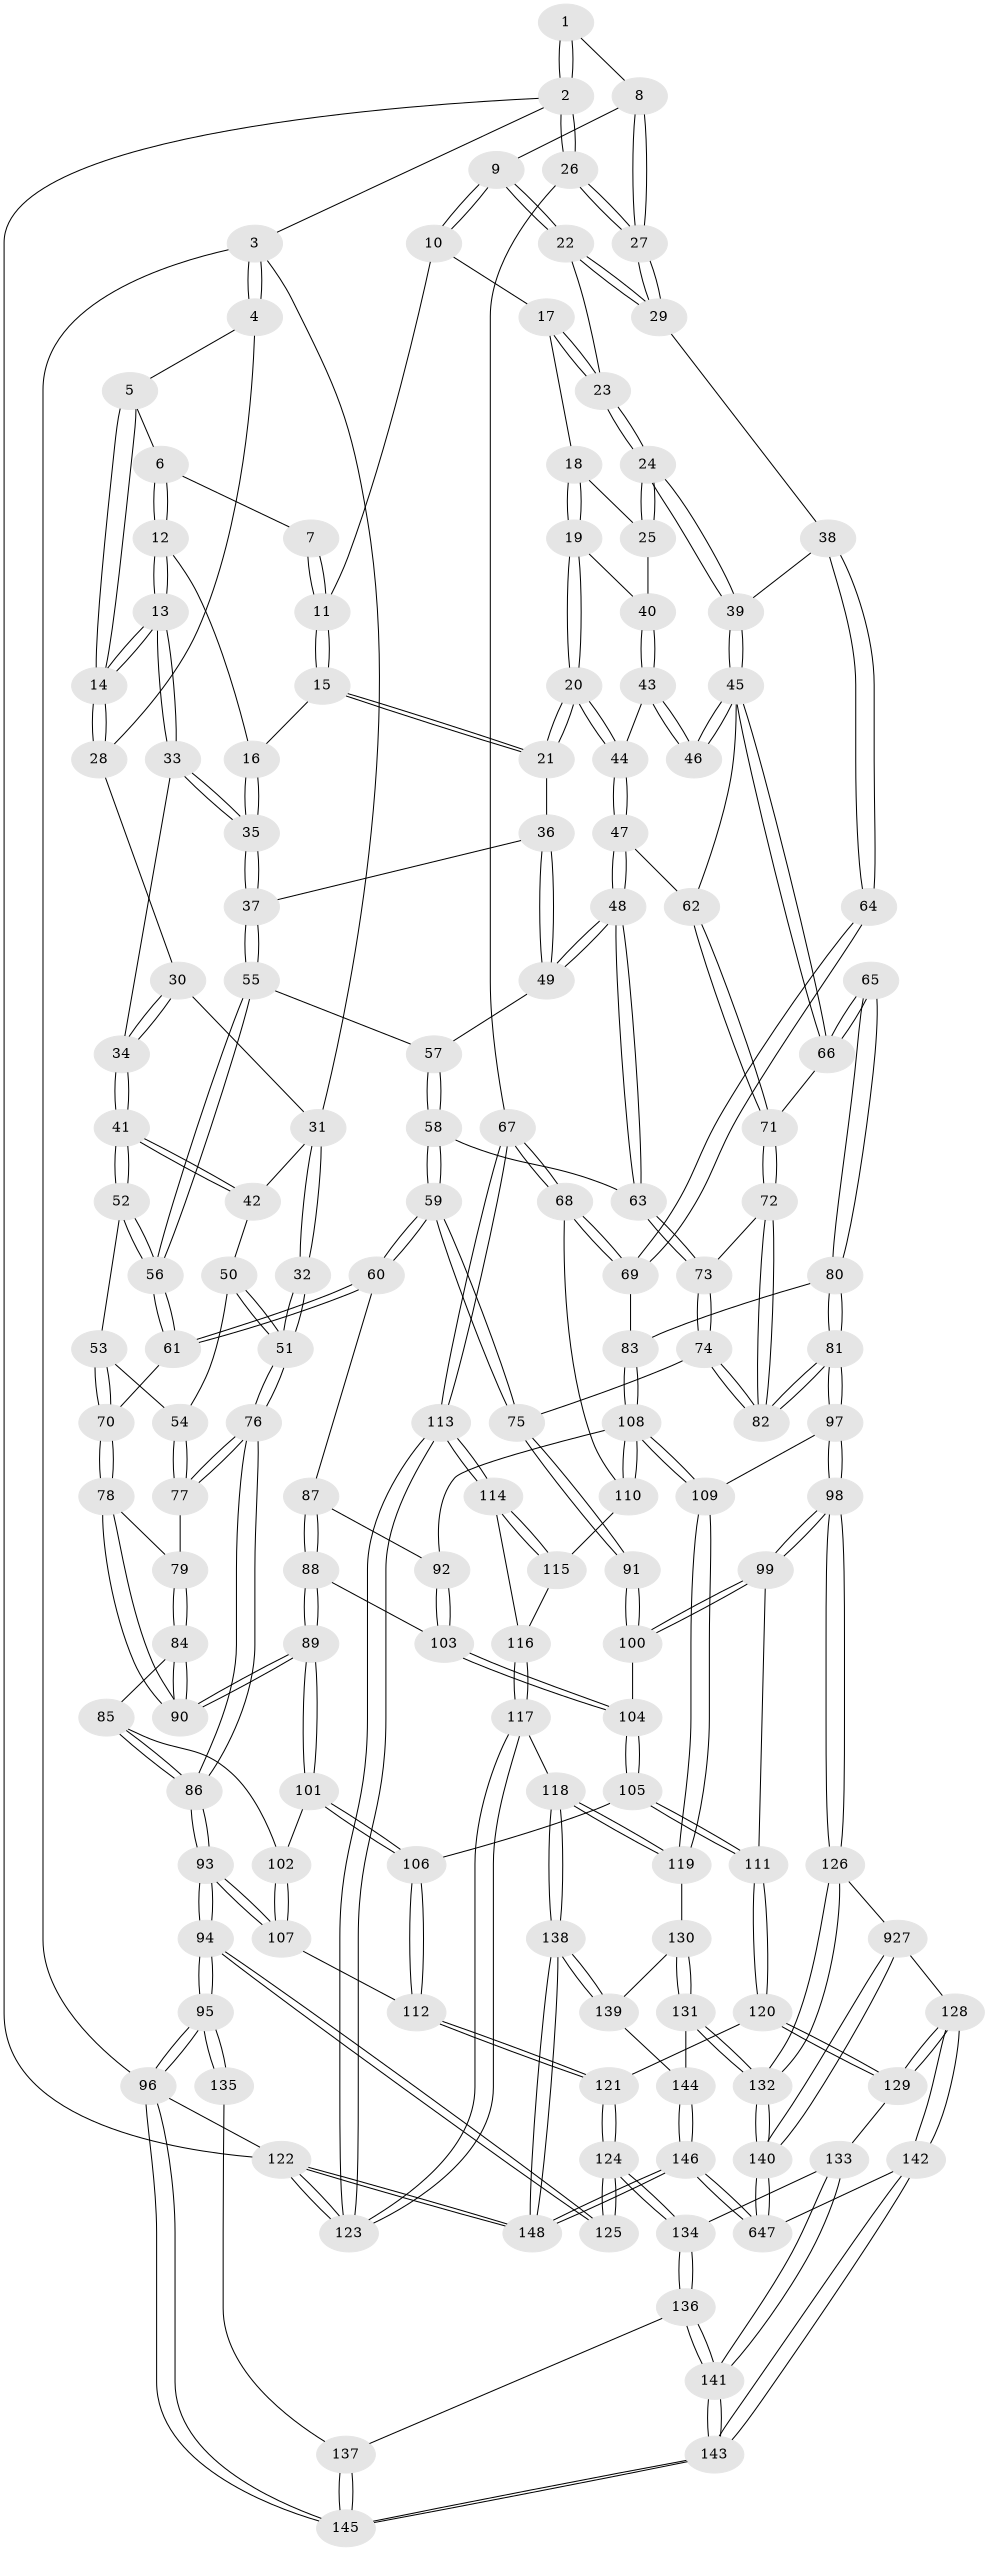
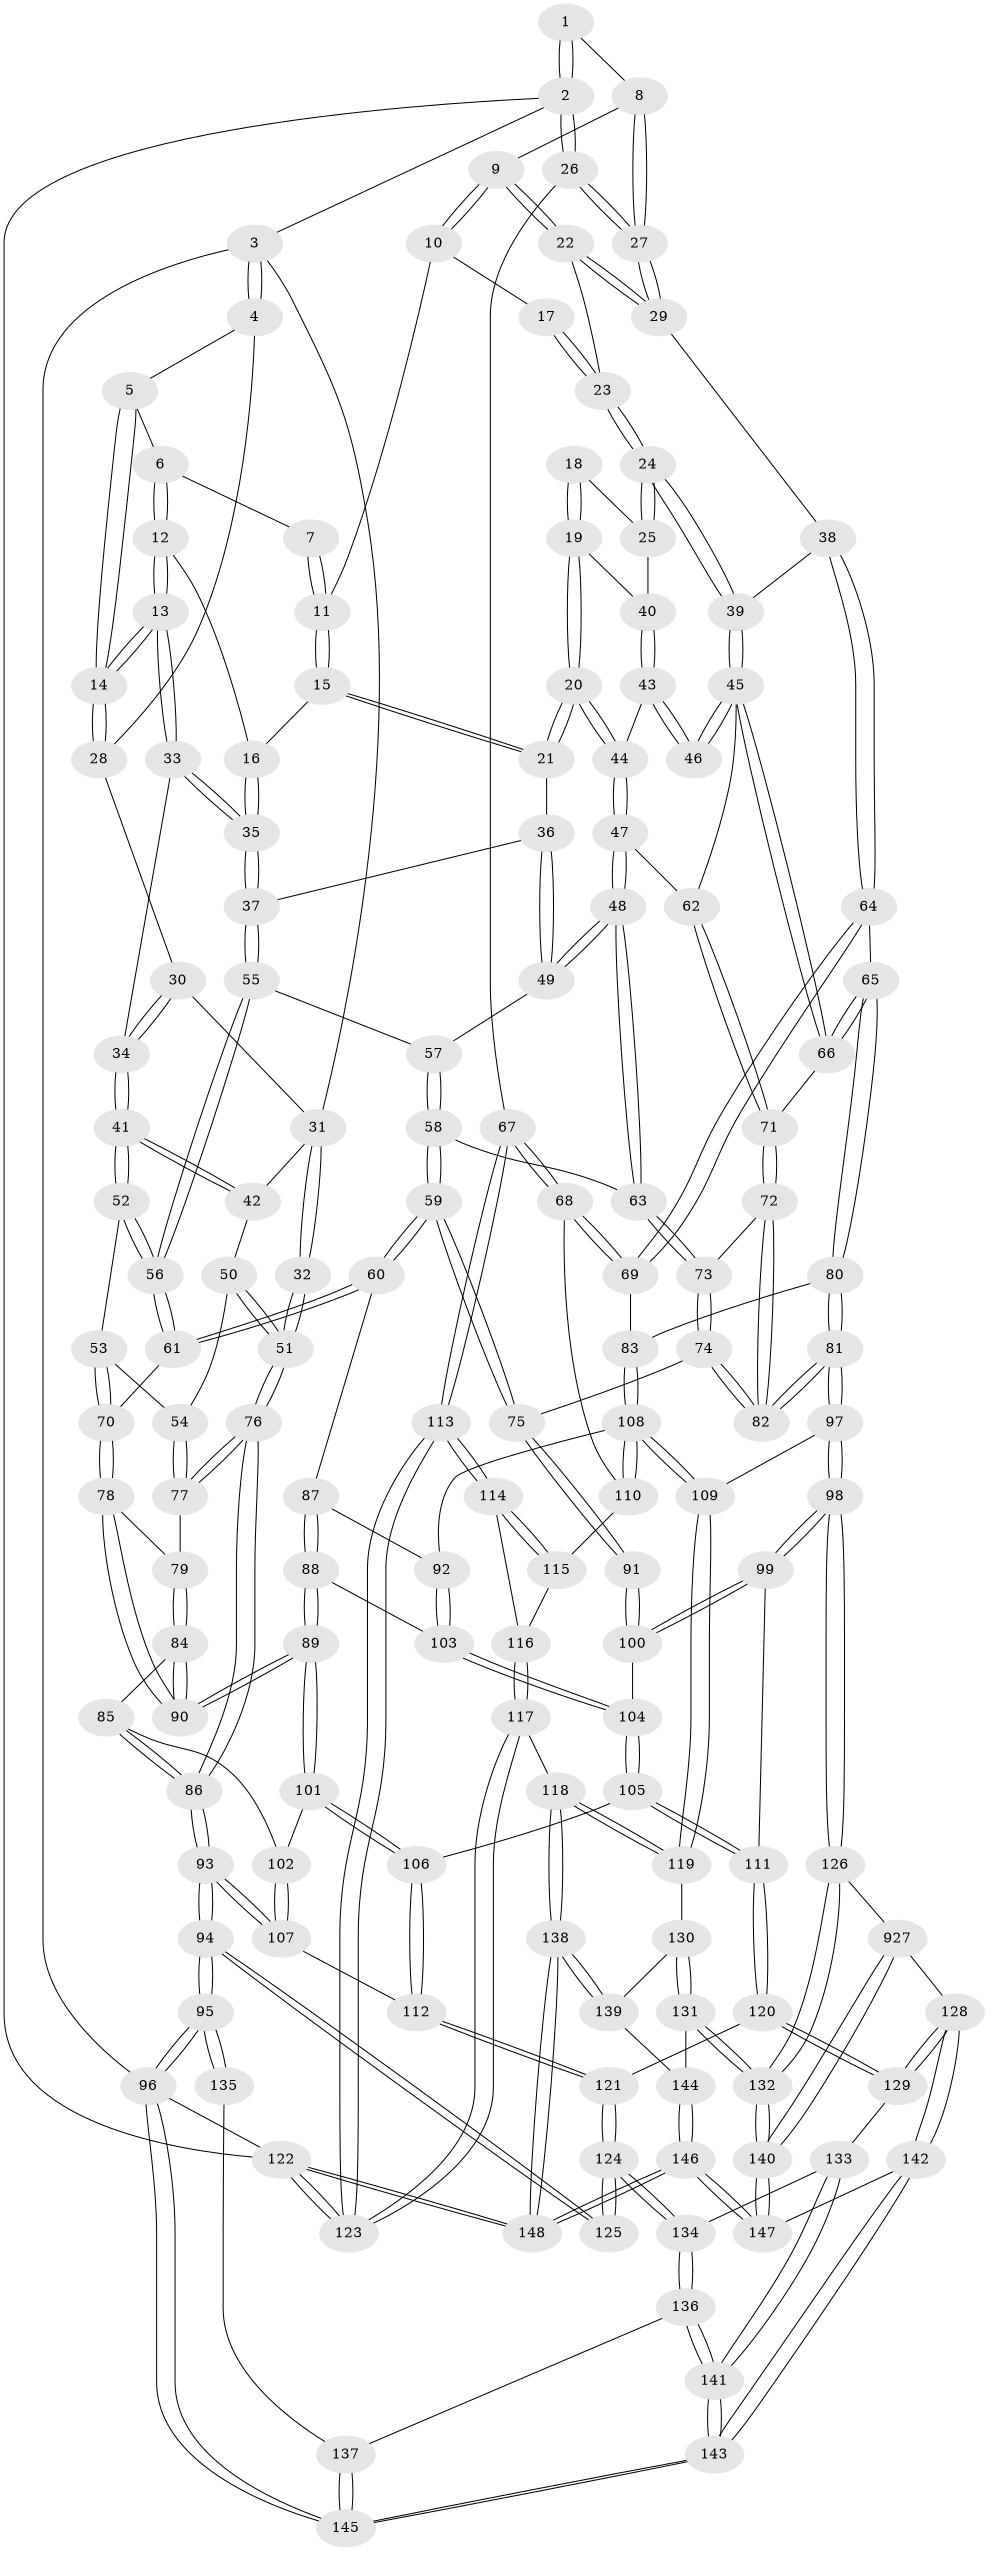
edge "17" -- "18": removed
edge "64" -- "65": added
node "647": label "647" -> "147"
